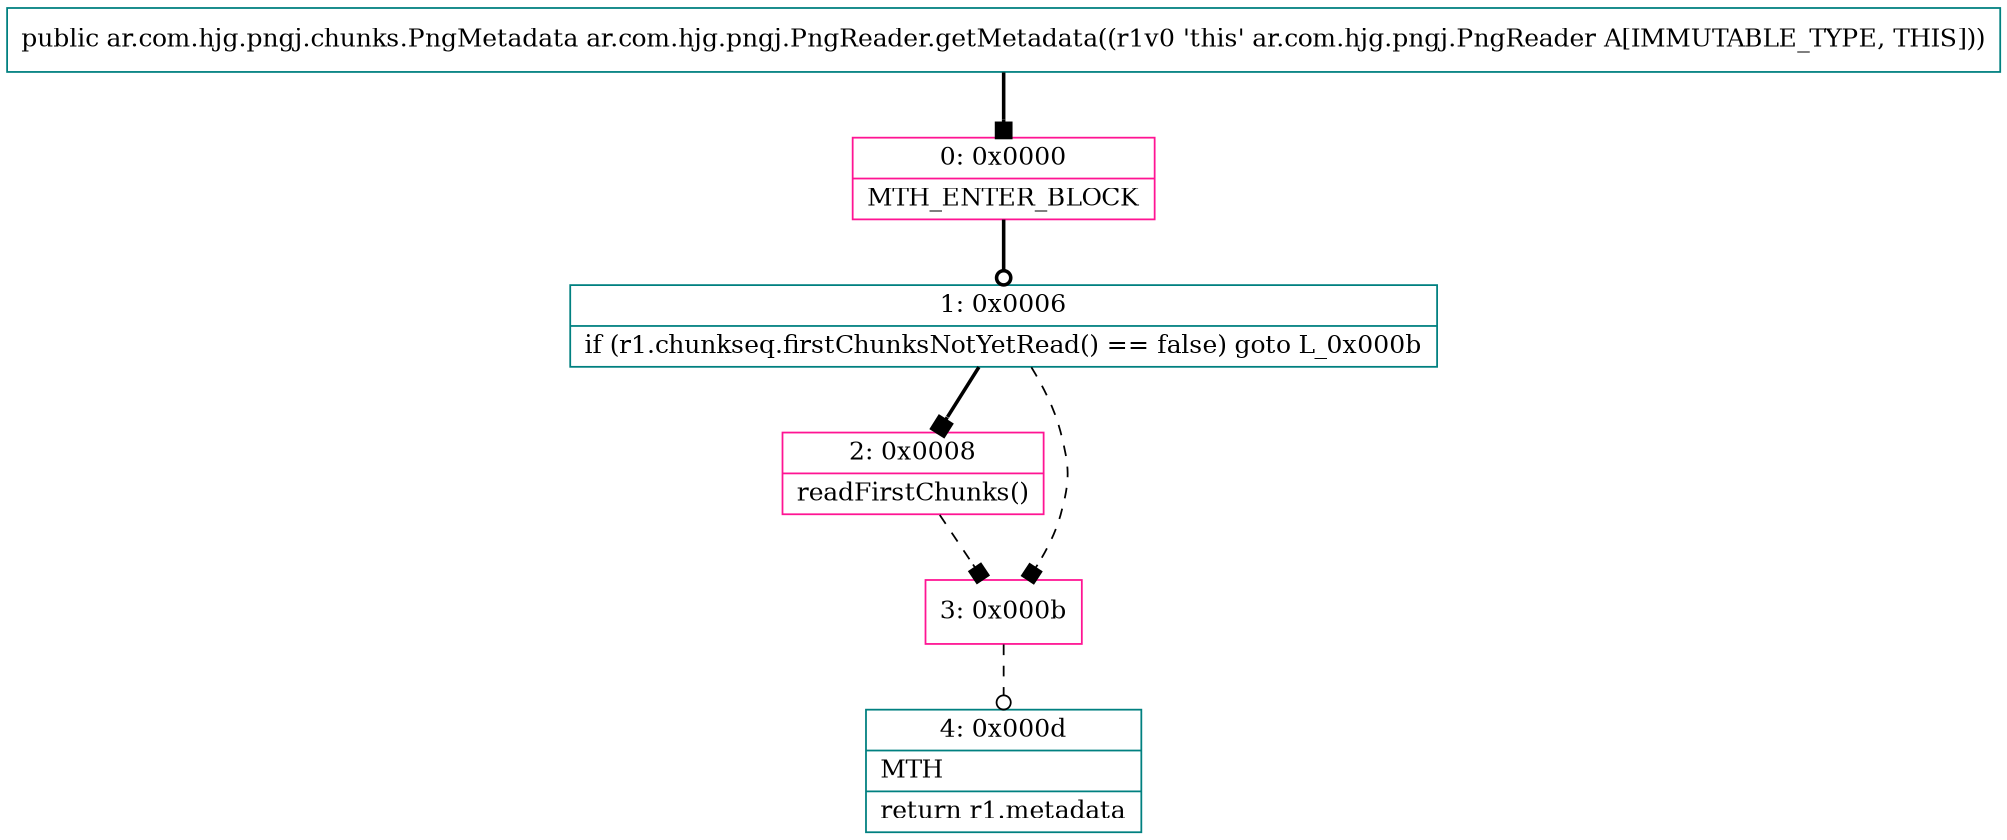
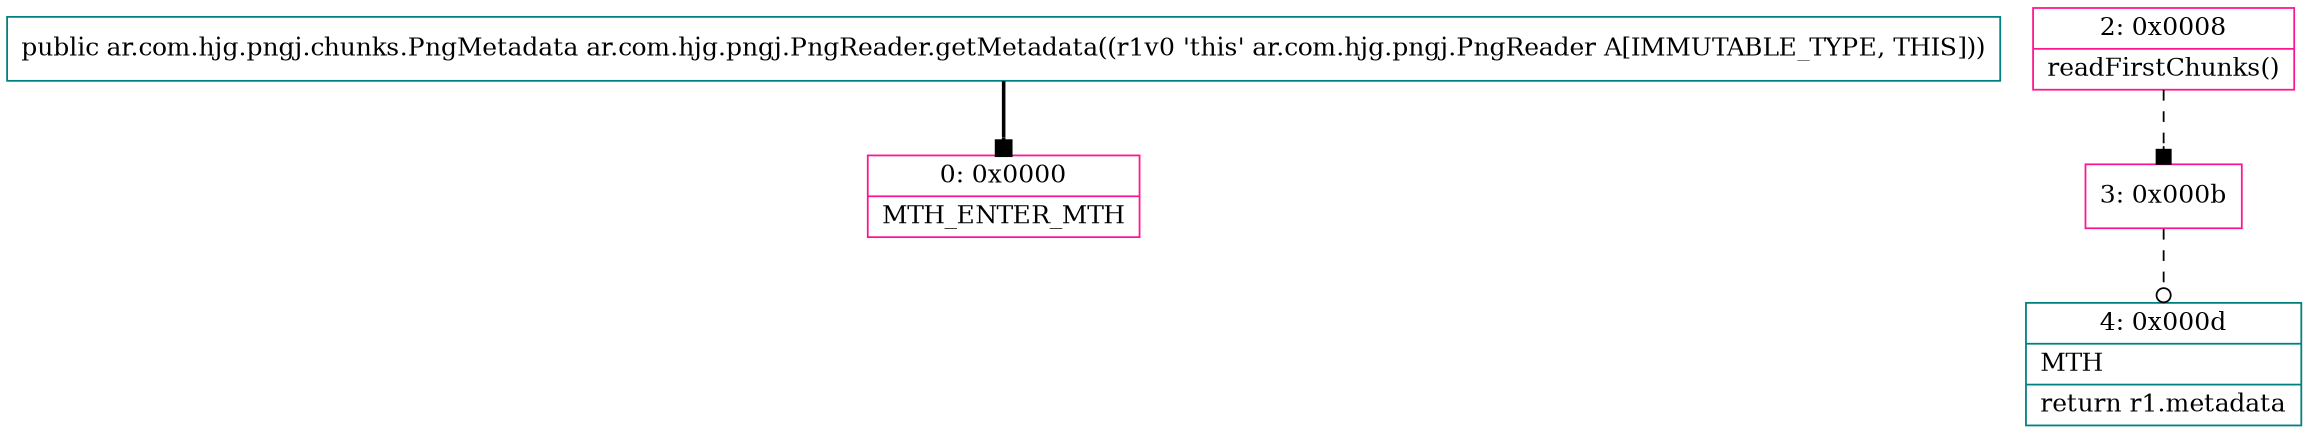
node "0: 0x0000": text "MTH_ENTER_BLOCK" -> "MTH_ENTER_MTH"
node "1: 0x0006": removed
